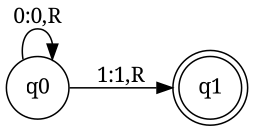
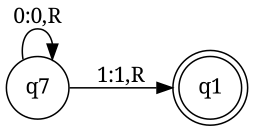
node "q0": label "q0" -> "q7"
